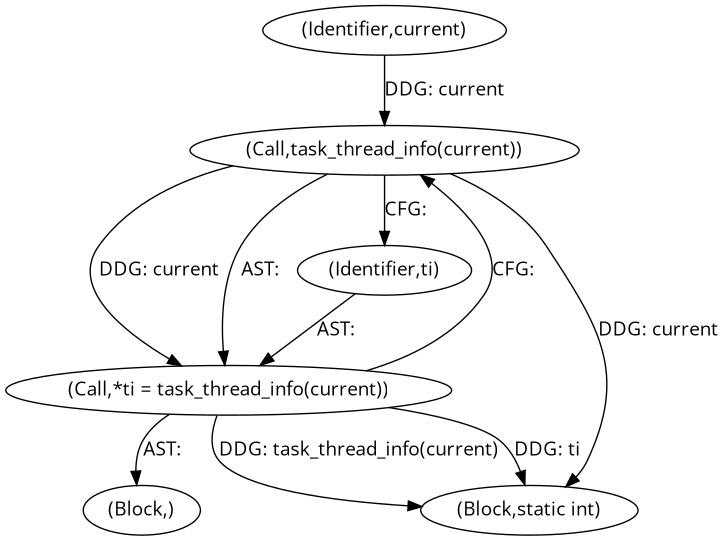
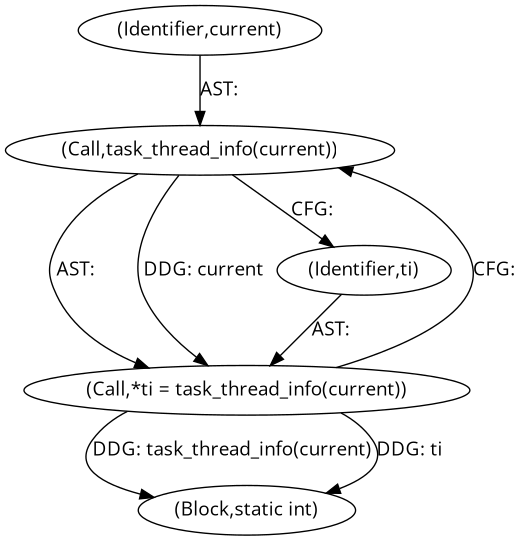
edge "(Identifier,current)" -> "(Call,task_thread_info(current))": label "DDG: current" -> "AST: "
edge "(Call,task_thread_info(current))" -> "(Block,static int)": removed, label "DDG: current"
node "(Block,)": removed
